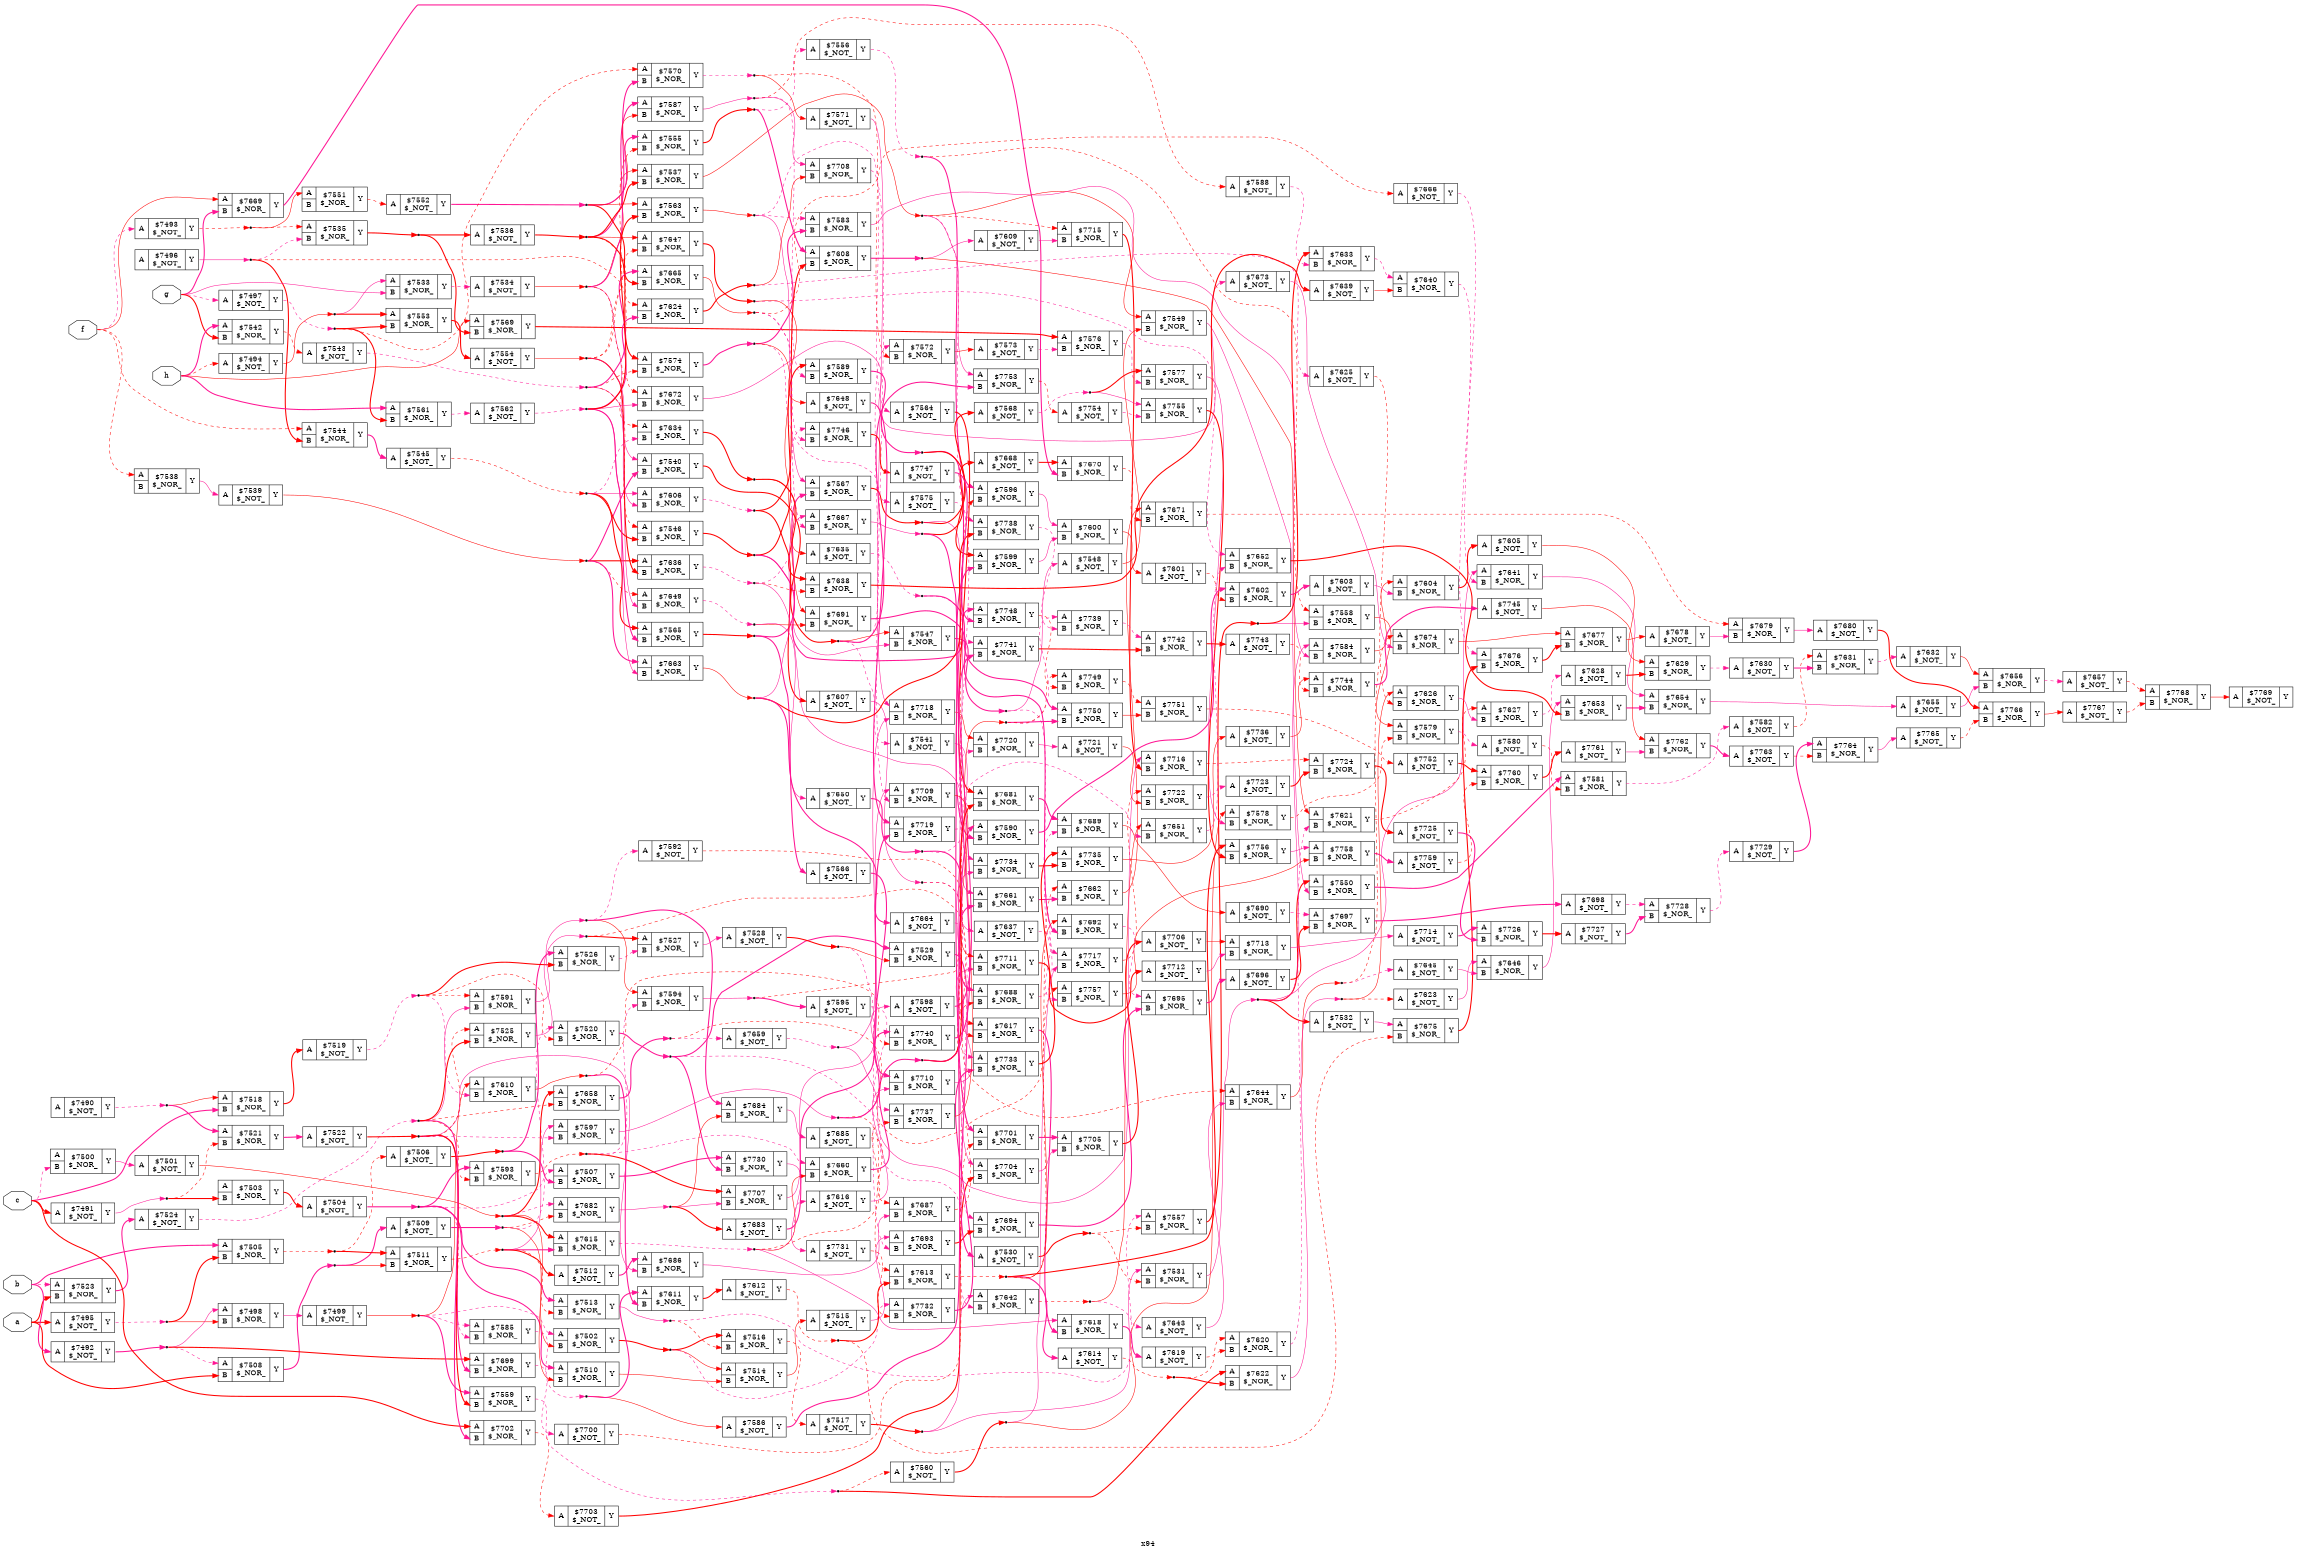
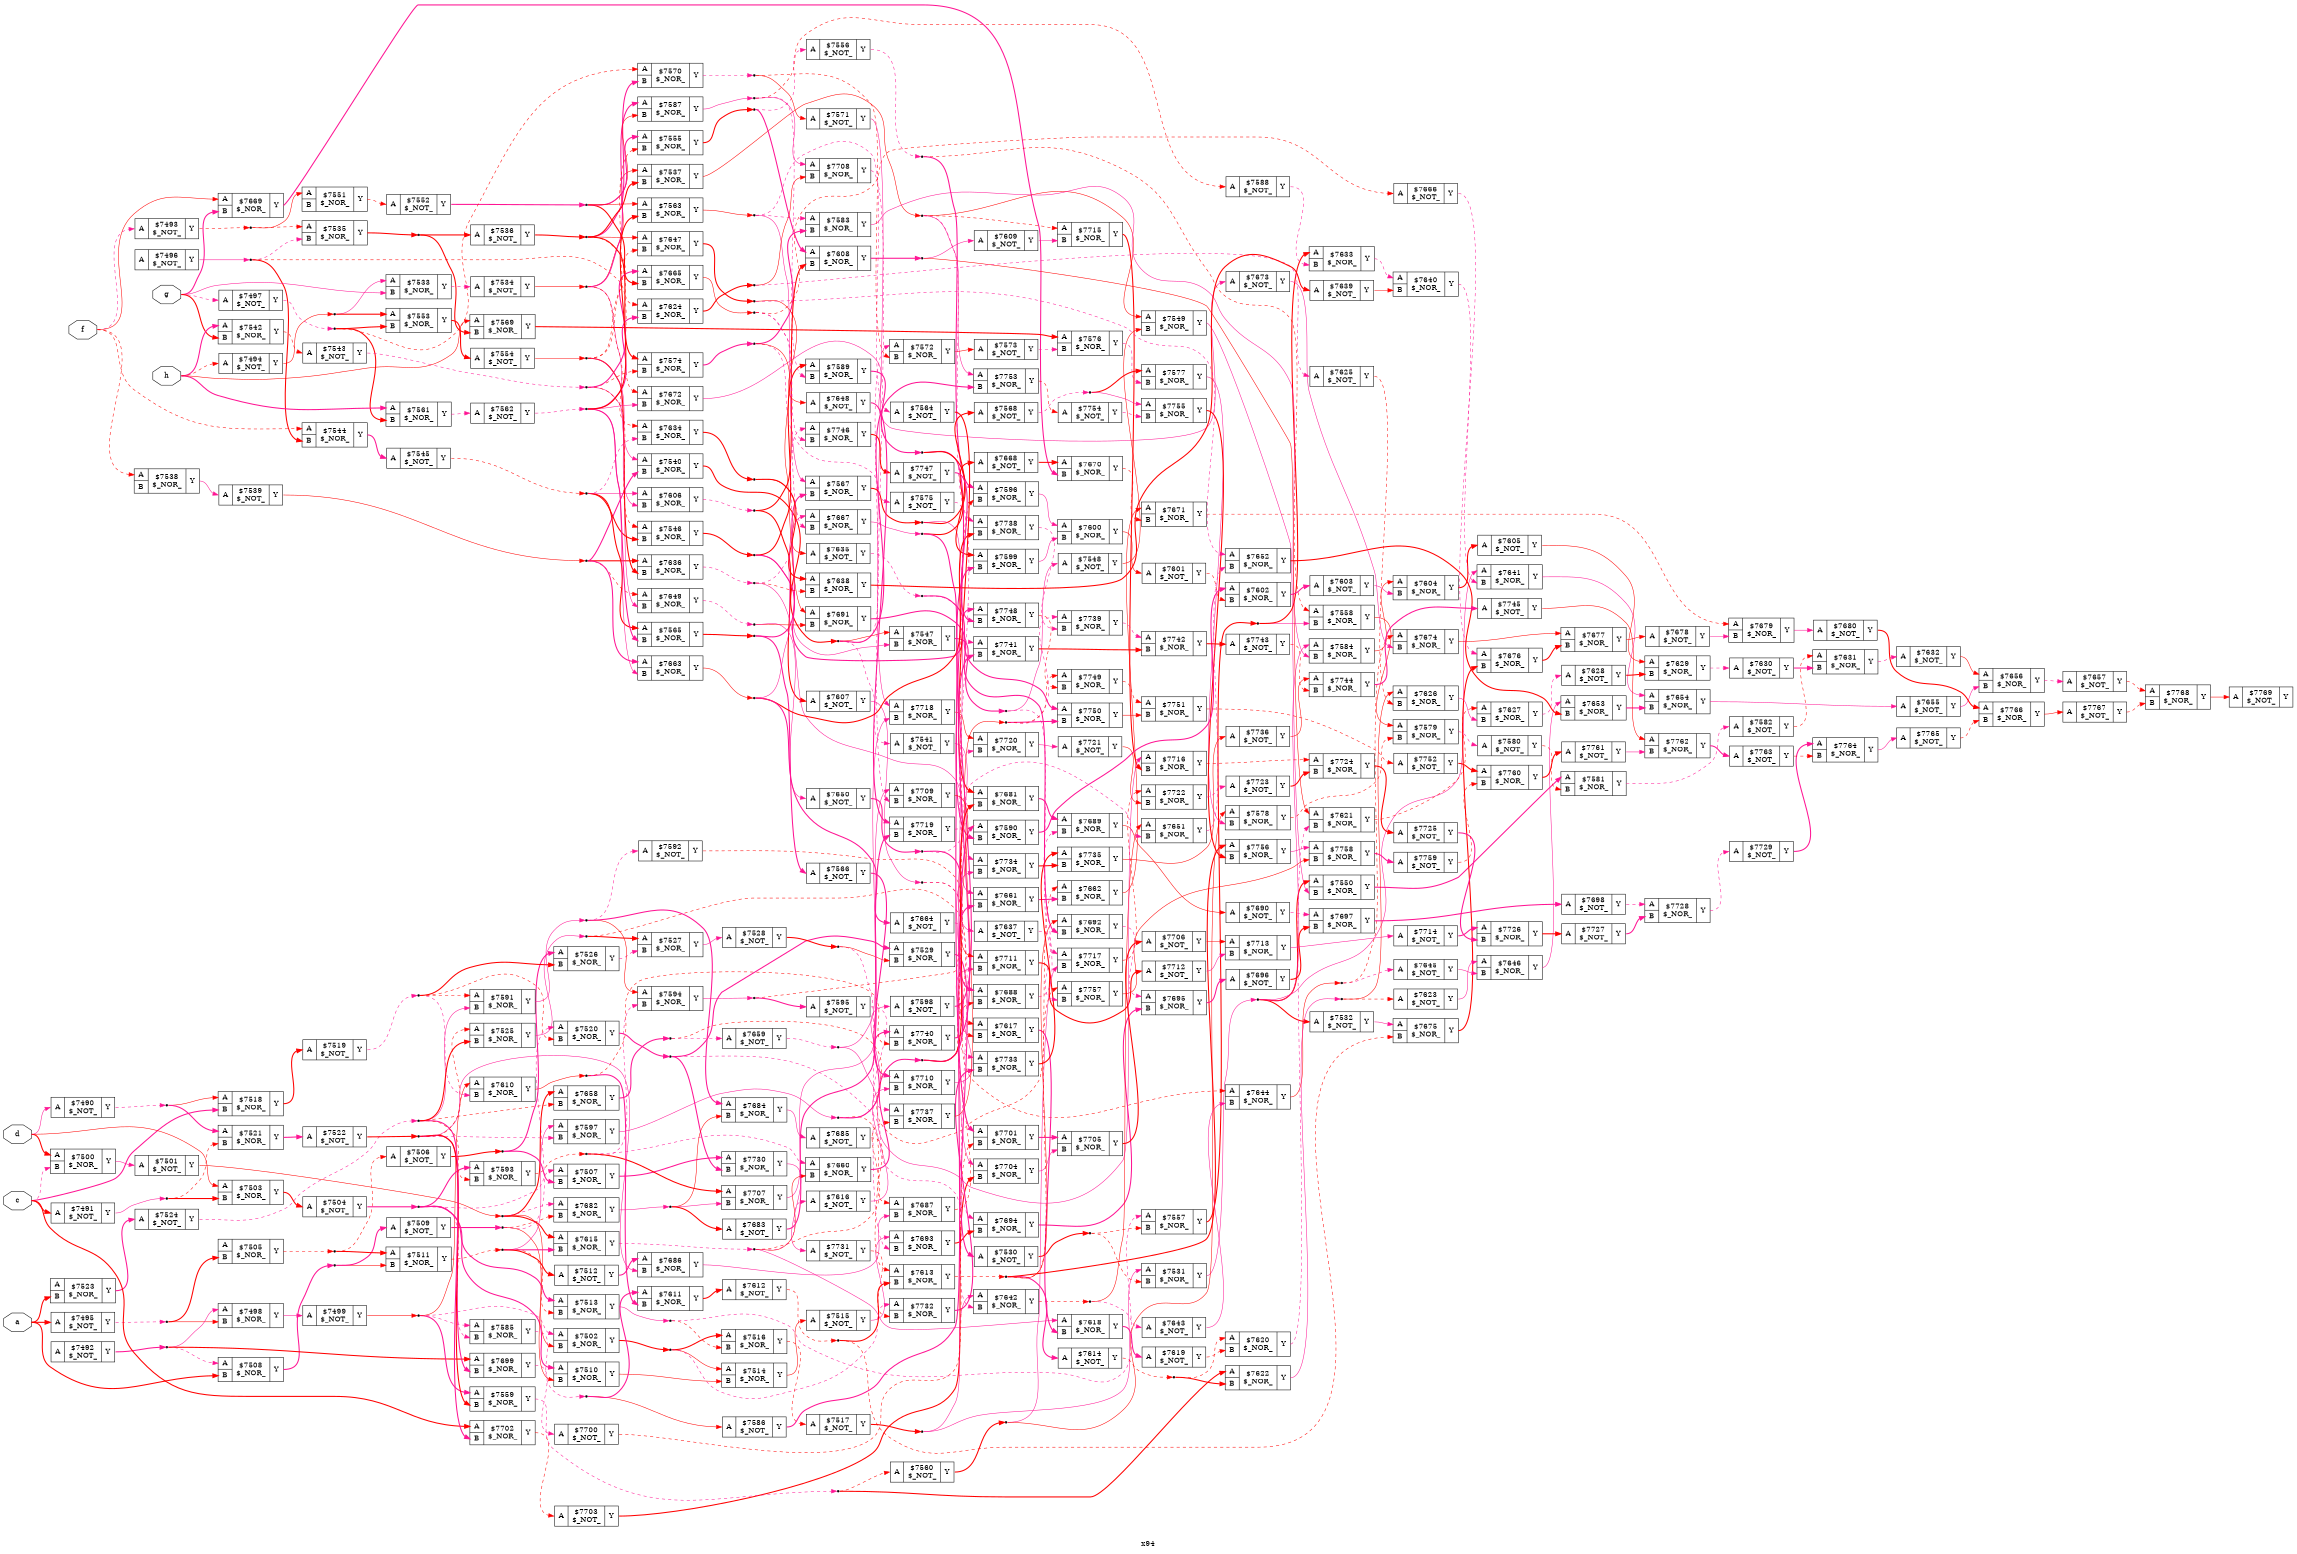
node "d": added
node "b": removed
